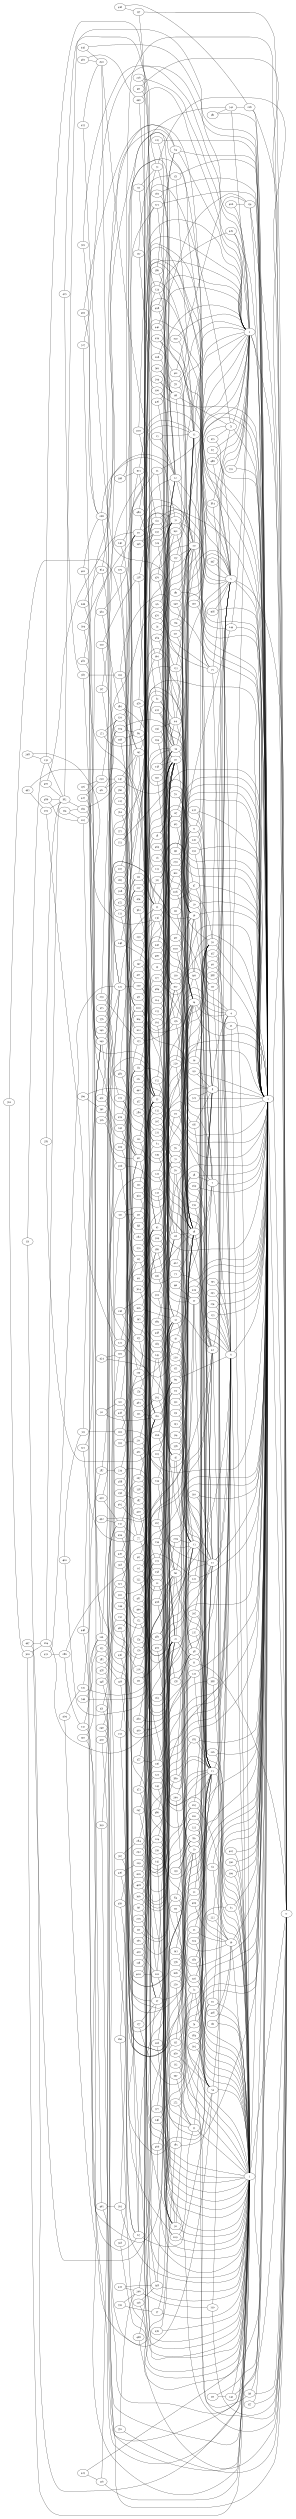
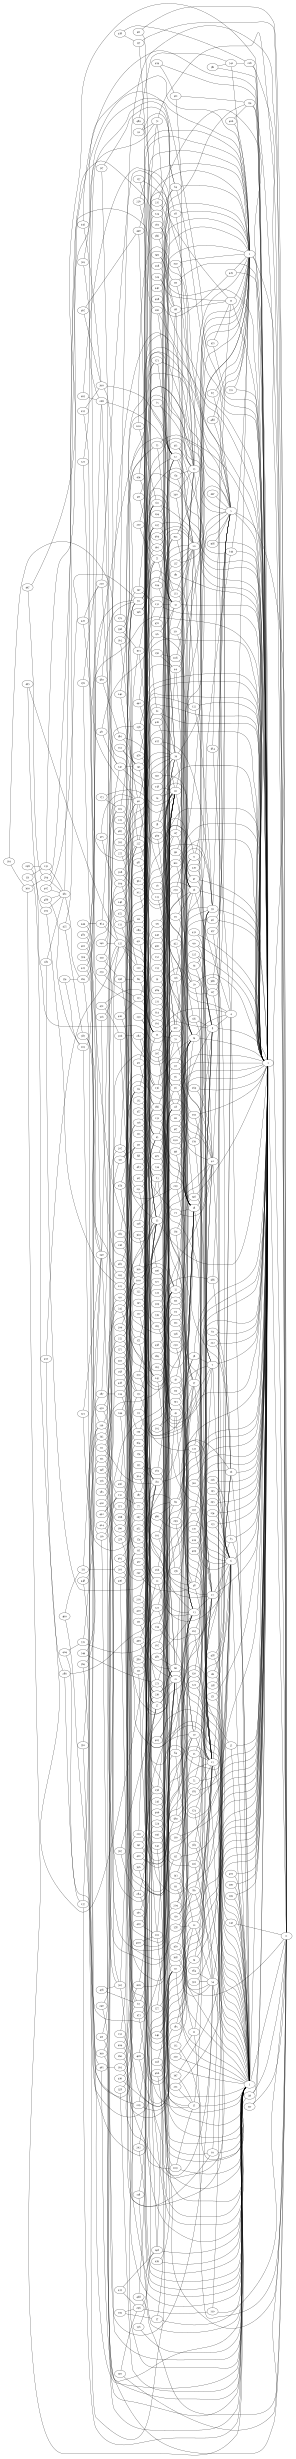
node "261": removed
